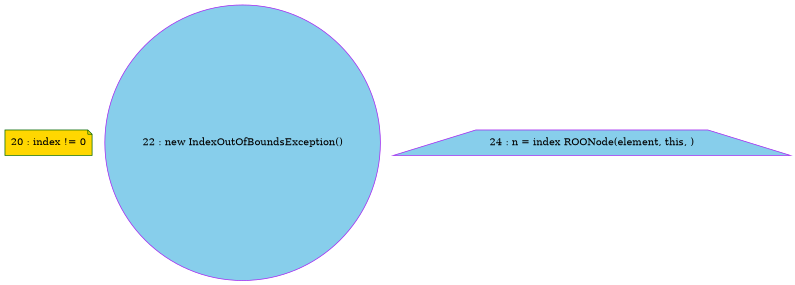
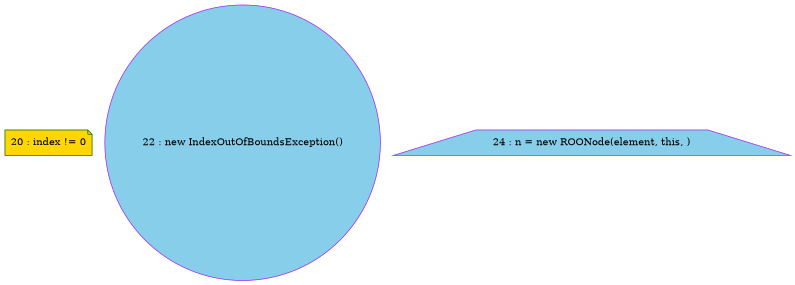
node "24 : n = index ROONode(element, this, )": label "24 : n = index ROONode(element, this, )" -> "24 : n = new ROONode(element, this, )"
